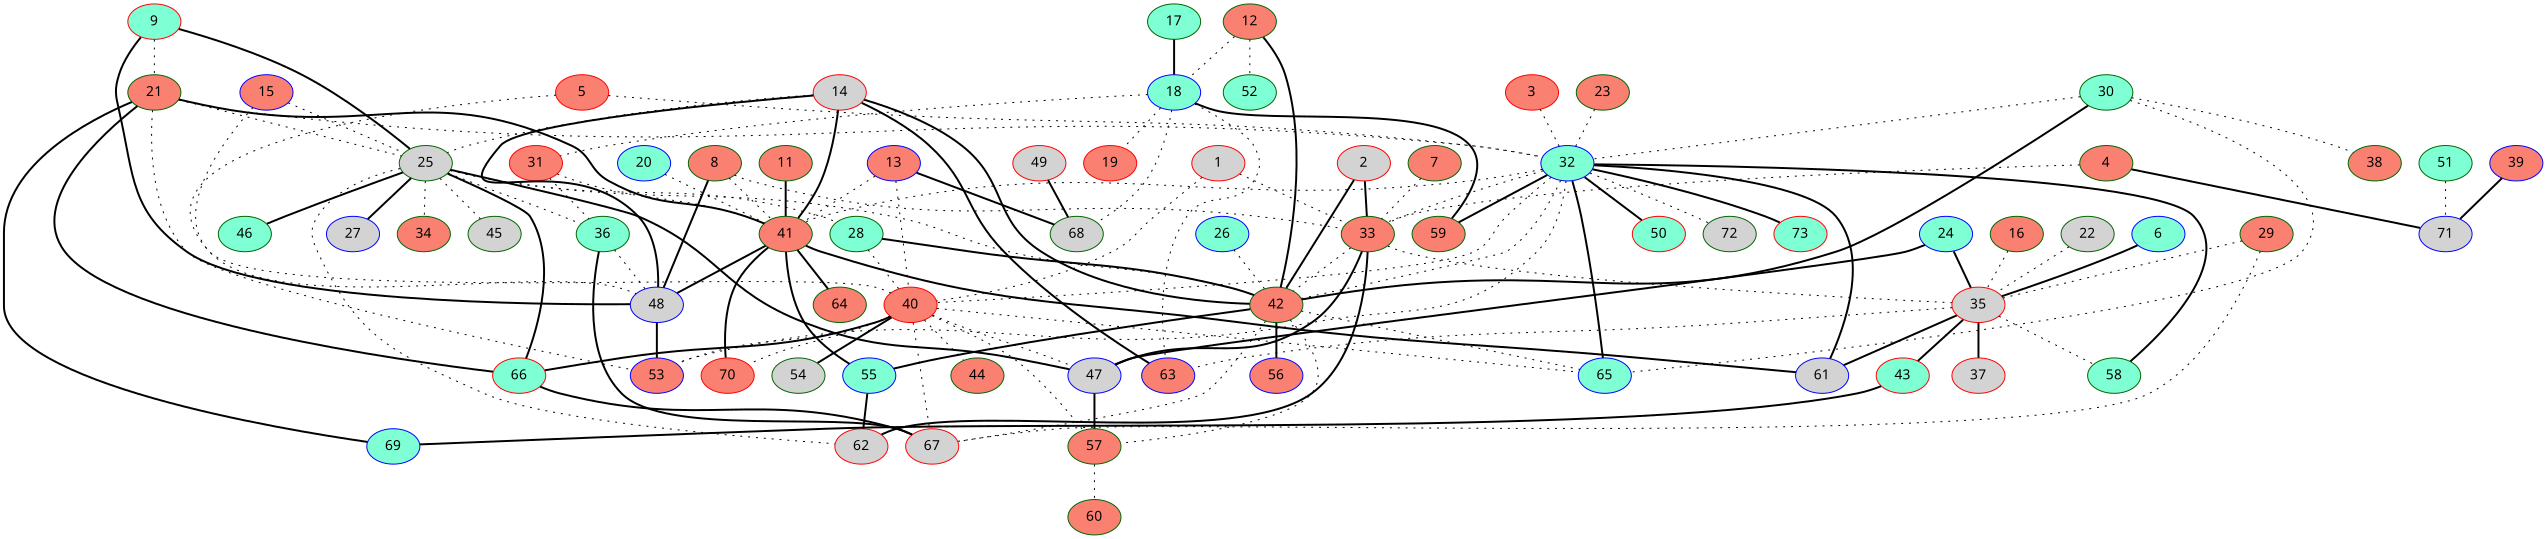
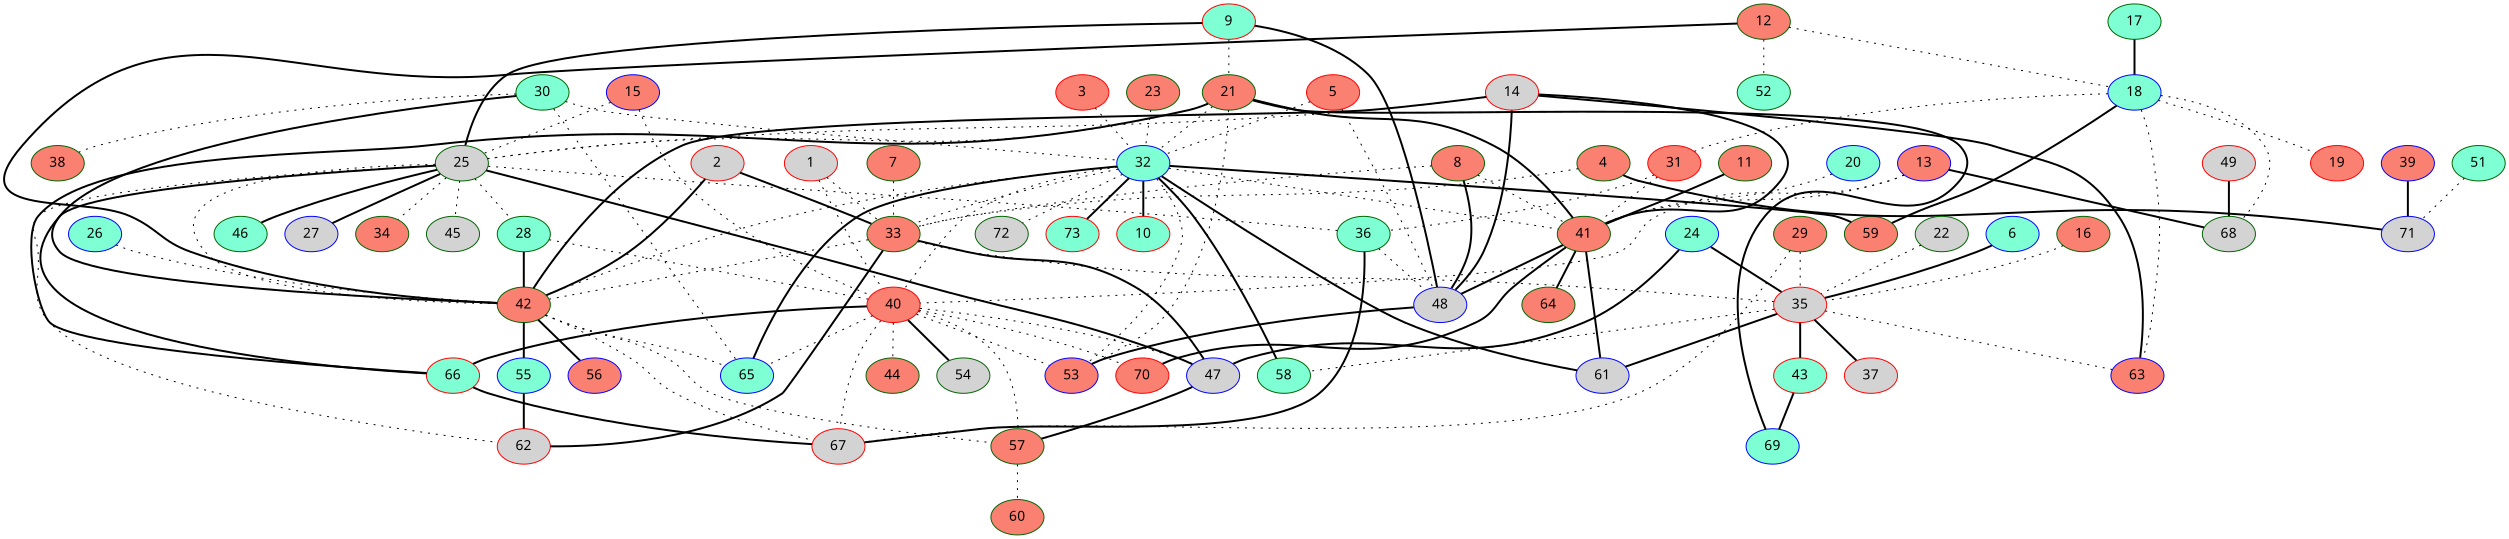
node "50": label "50" -> "10"
edge "41" -- "55": removed
